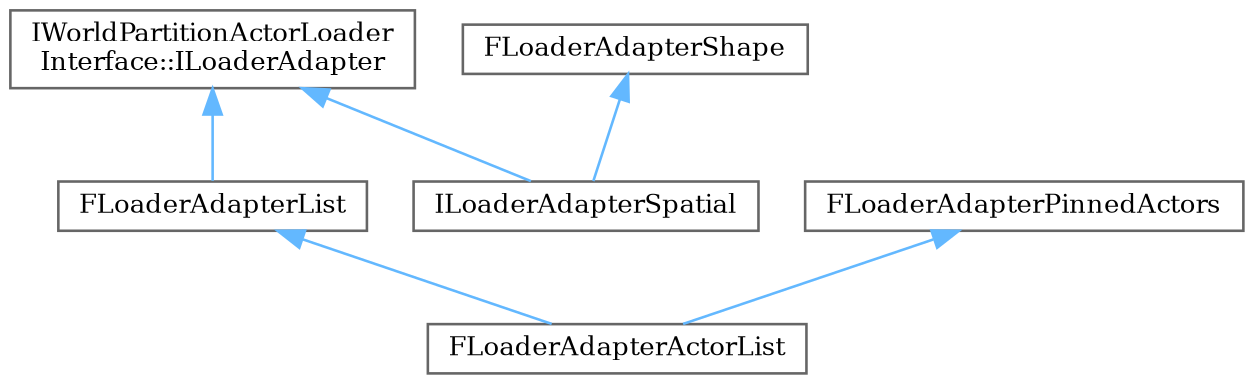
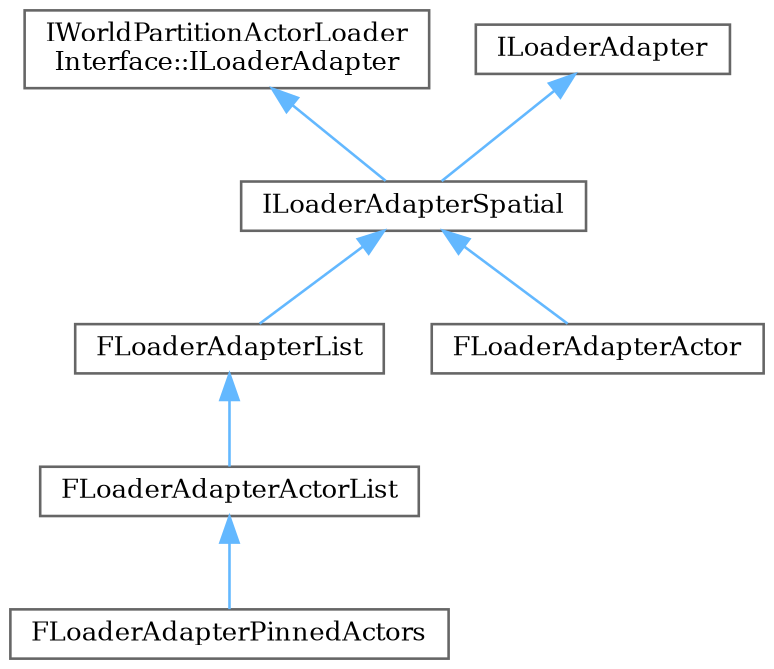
node "FLoaderAdapterShape": label "FLoaderAdapterShape" -> "ILoaderAdapter"
edge "FLoaderAdapterList" -> "IWorldPartitionActorLoader Interface::ILoaderAdapter": now "FLoaderAdapterList" -> "ILoaderAdapterSpatial"
edge "FLoaderAdapterActorList" -> "FLoaderAdapterPinnedActors": reversed
node "FLoaderAdapterActor": added
